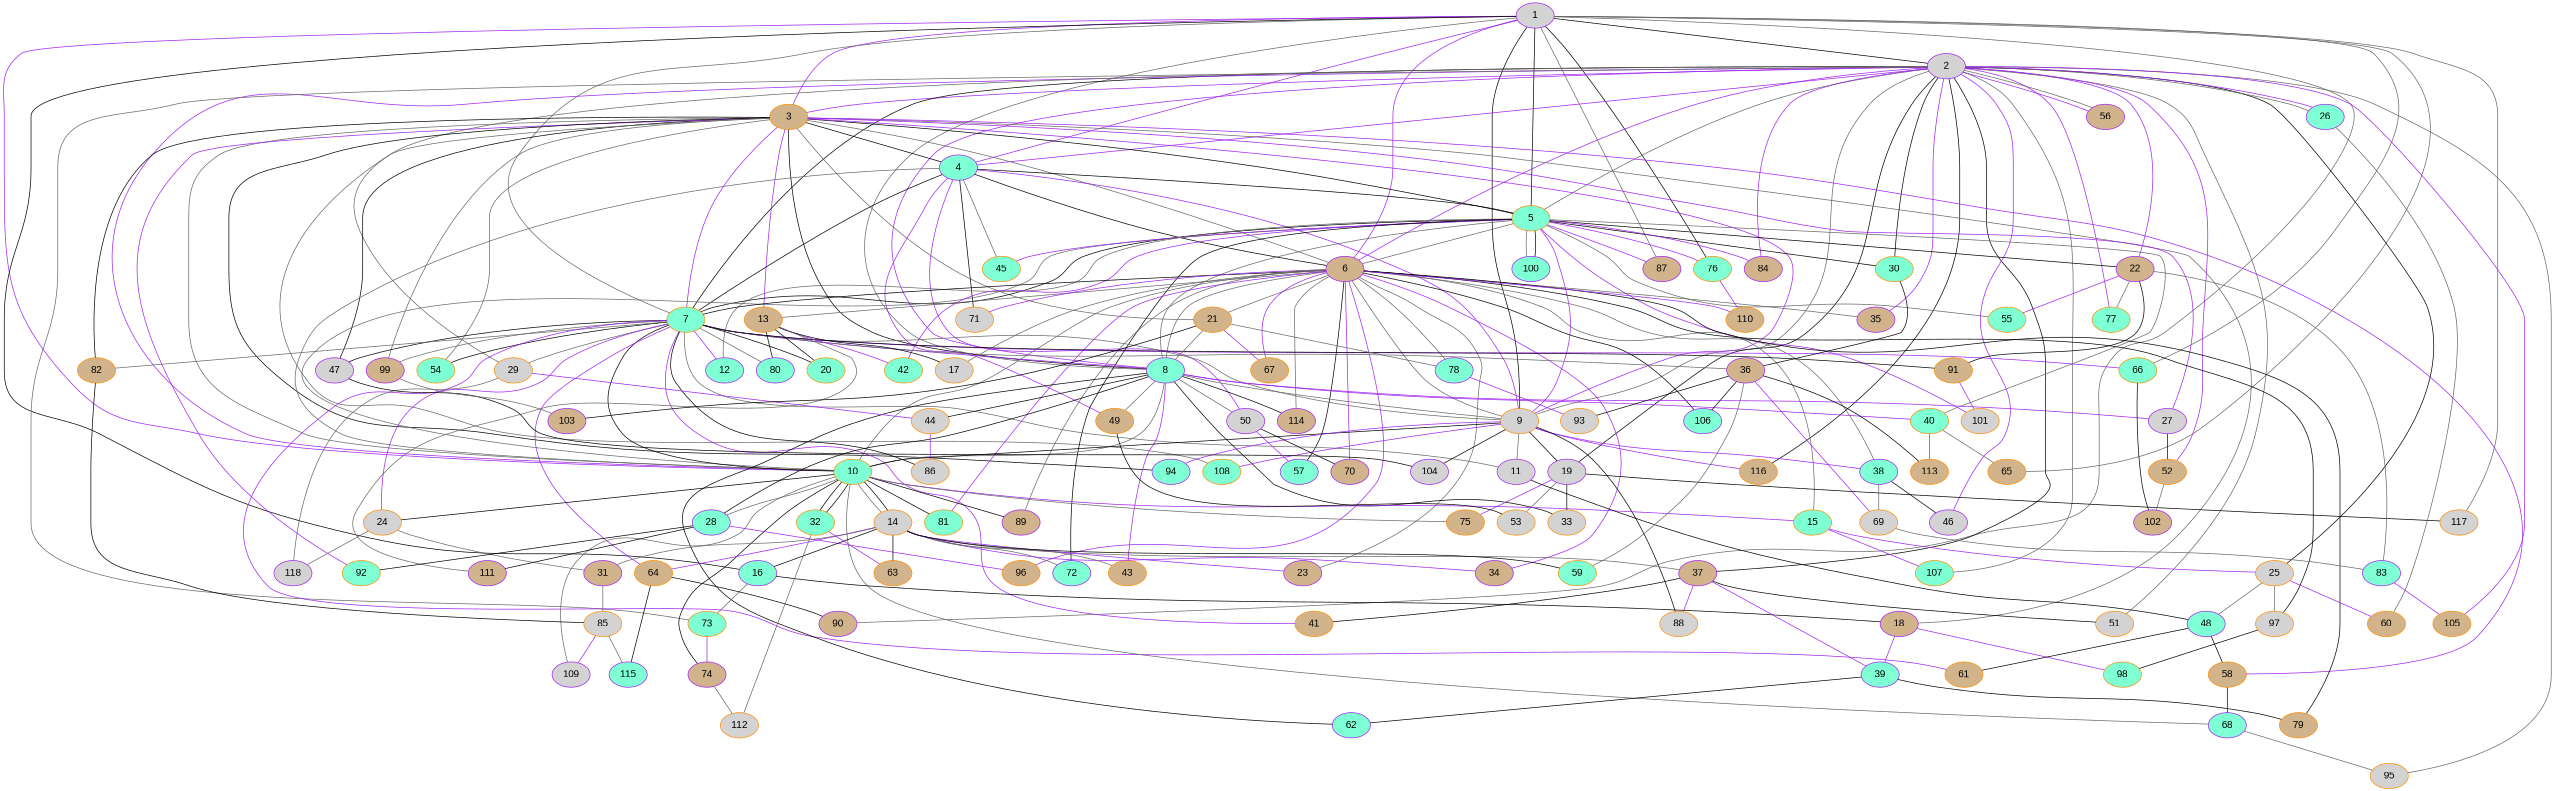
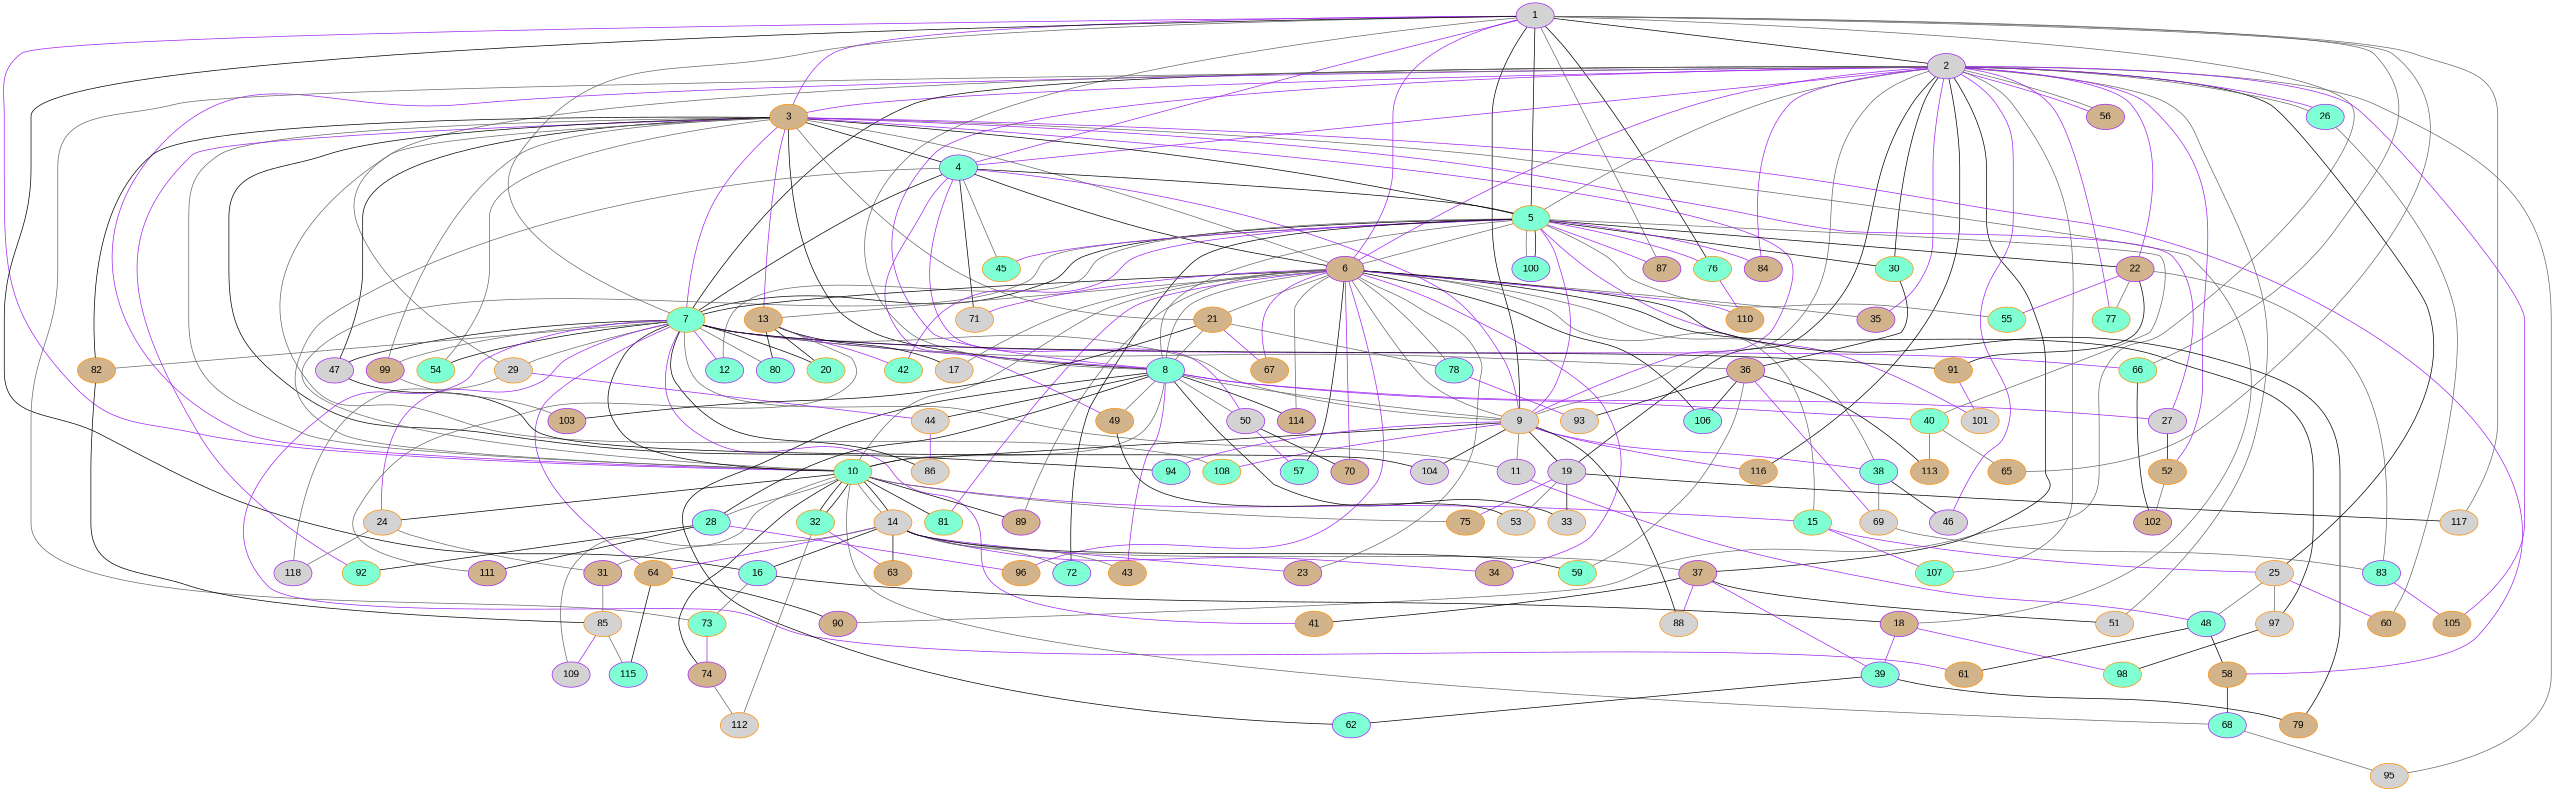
edge "11" -- "48": color black -> purple
